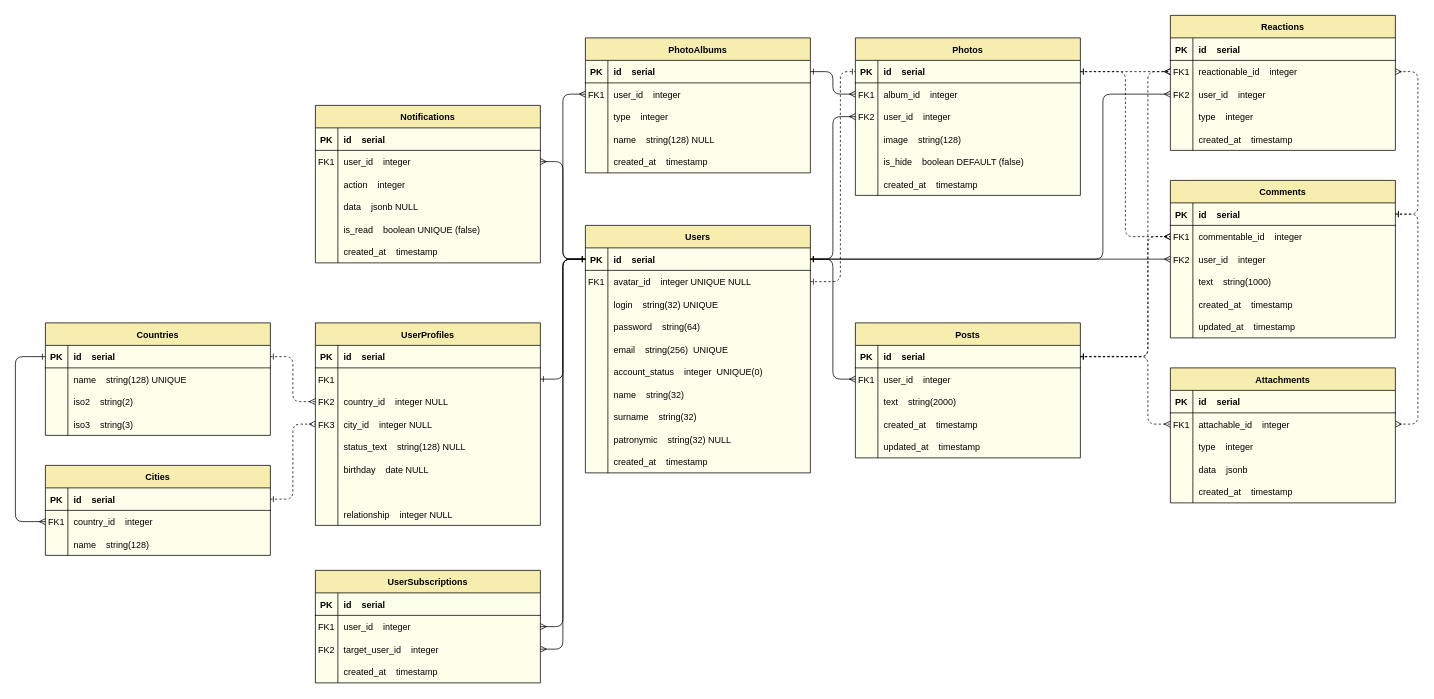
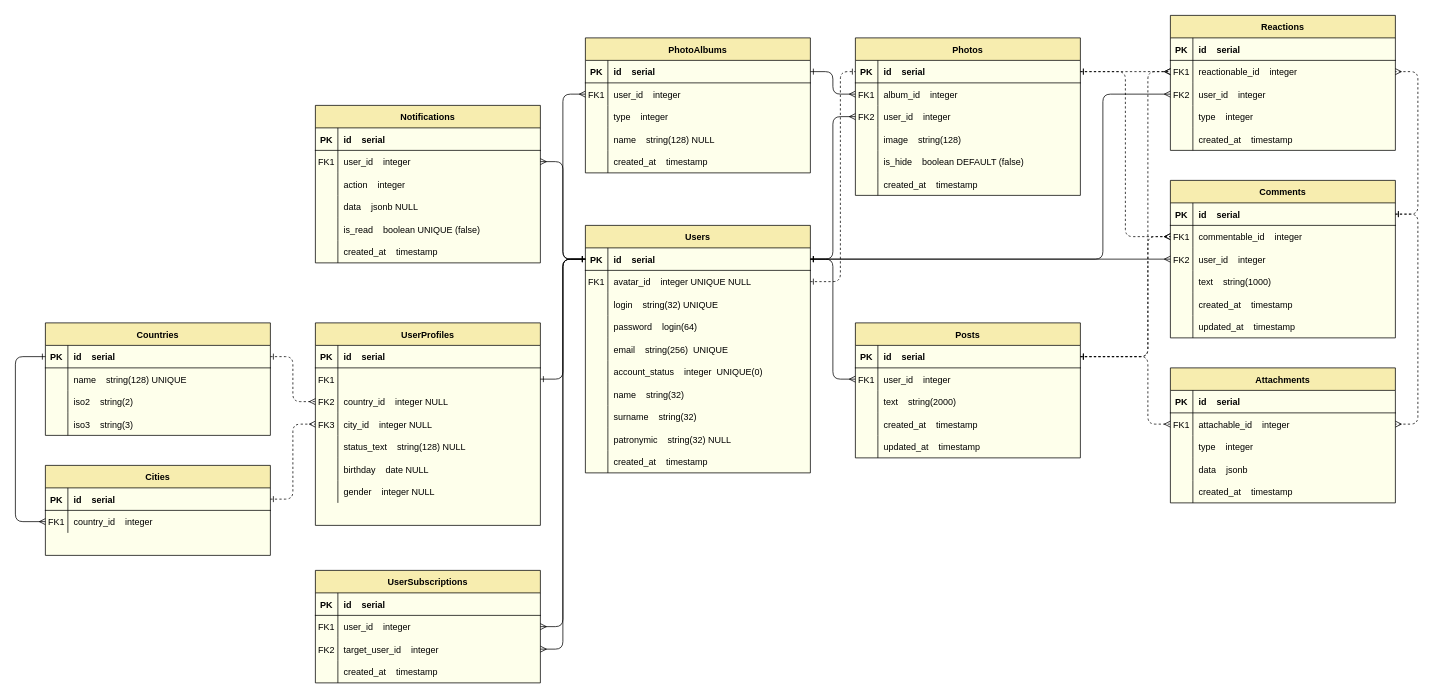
node "password string(64)": label "password string(64)" -> "password login(64)"
node "gender integer NULL": added
node "relationship integer NULL": removed
node "name string(128)": removed
